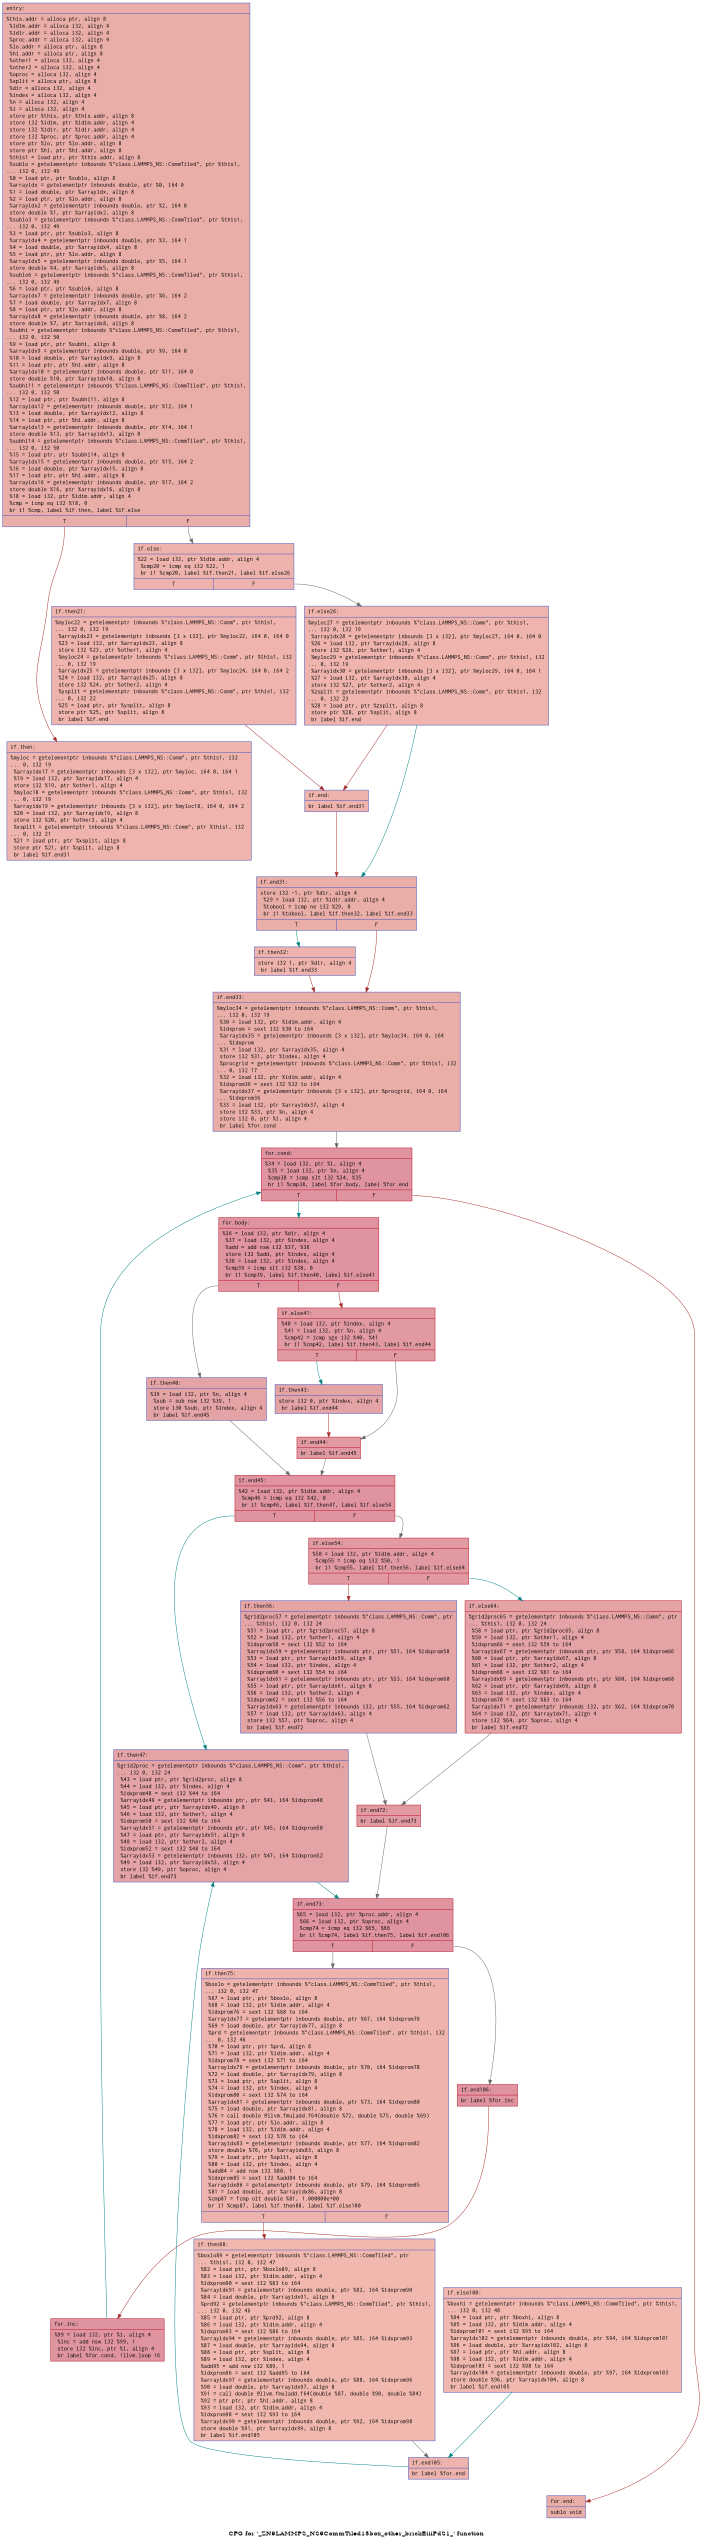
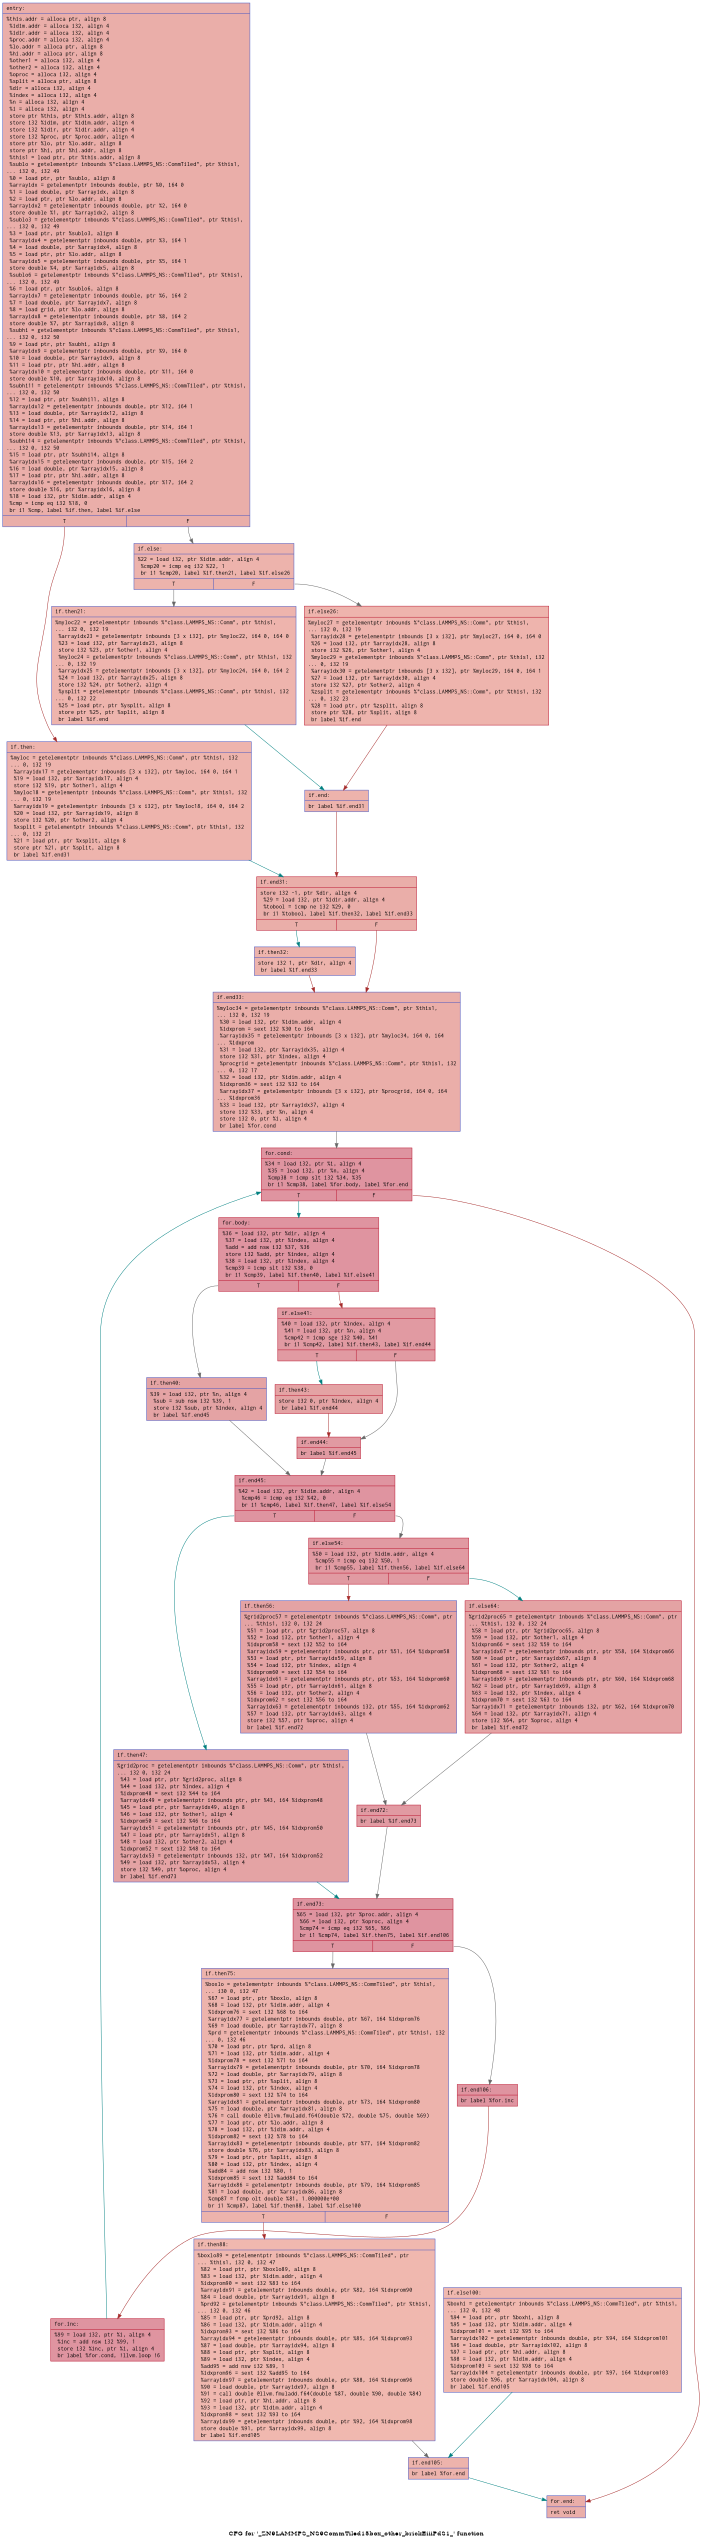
node "entry:": text "%8 = load ptr, ptr %lo.addr, align 8" -> "%8 = load grid, ptr %lo.addr, align 8"
edge "if.else:" -> "if.then21:": added
node "if.else26:": color #3d50c3ff -> #b70d28ff
edge "if.then21:" -> "if.end:": color brown -> teal
edge "if.else26:" -> "if.end31:": now "if.then:" -> "if.end31:"
node "if.end31:": color #3d50c3ff -> #b70d28ff
node "if.then43:": color #3d50c3ff -> #b70d28ff
node "if.then40:": text "store i30 %sub, ptr %index, align 4" -> "store i32 %sub, ptr %index, align 4"
node "if.then75:": text "... i32 0, i32 47" -> "... i30 0, i32 47"
edge "if.end105:" -> "if.then47:": now "if.end105:" -> "for.end:"
node "if.then88:": text "%92 = ptr ptr, ptr %hi.addr, align 8" -> "%92 = load ptr, ptr %hi.addr, align 8"
node "for.end:": text "sublo void" -> "ret void"
